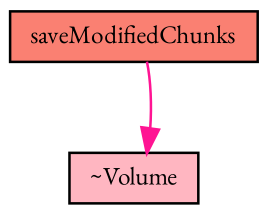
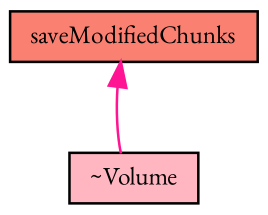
edge "saveModifiedChunks" -> "~Volume": reversed
